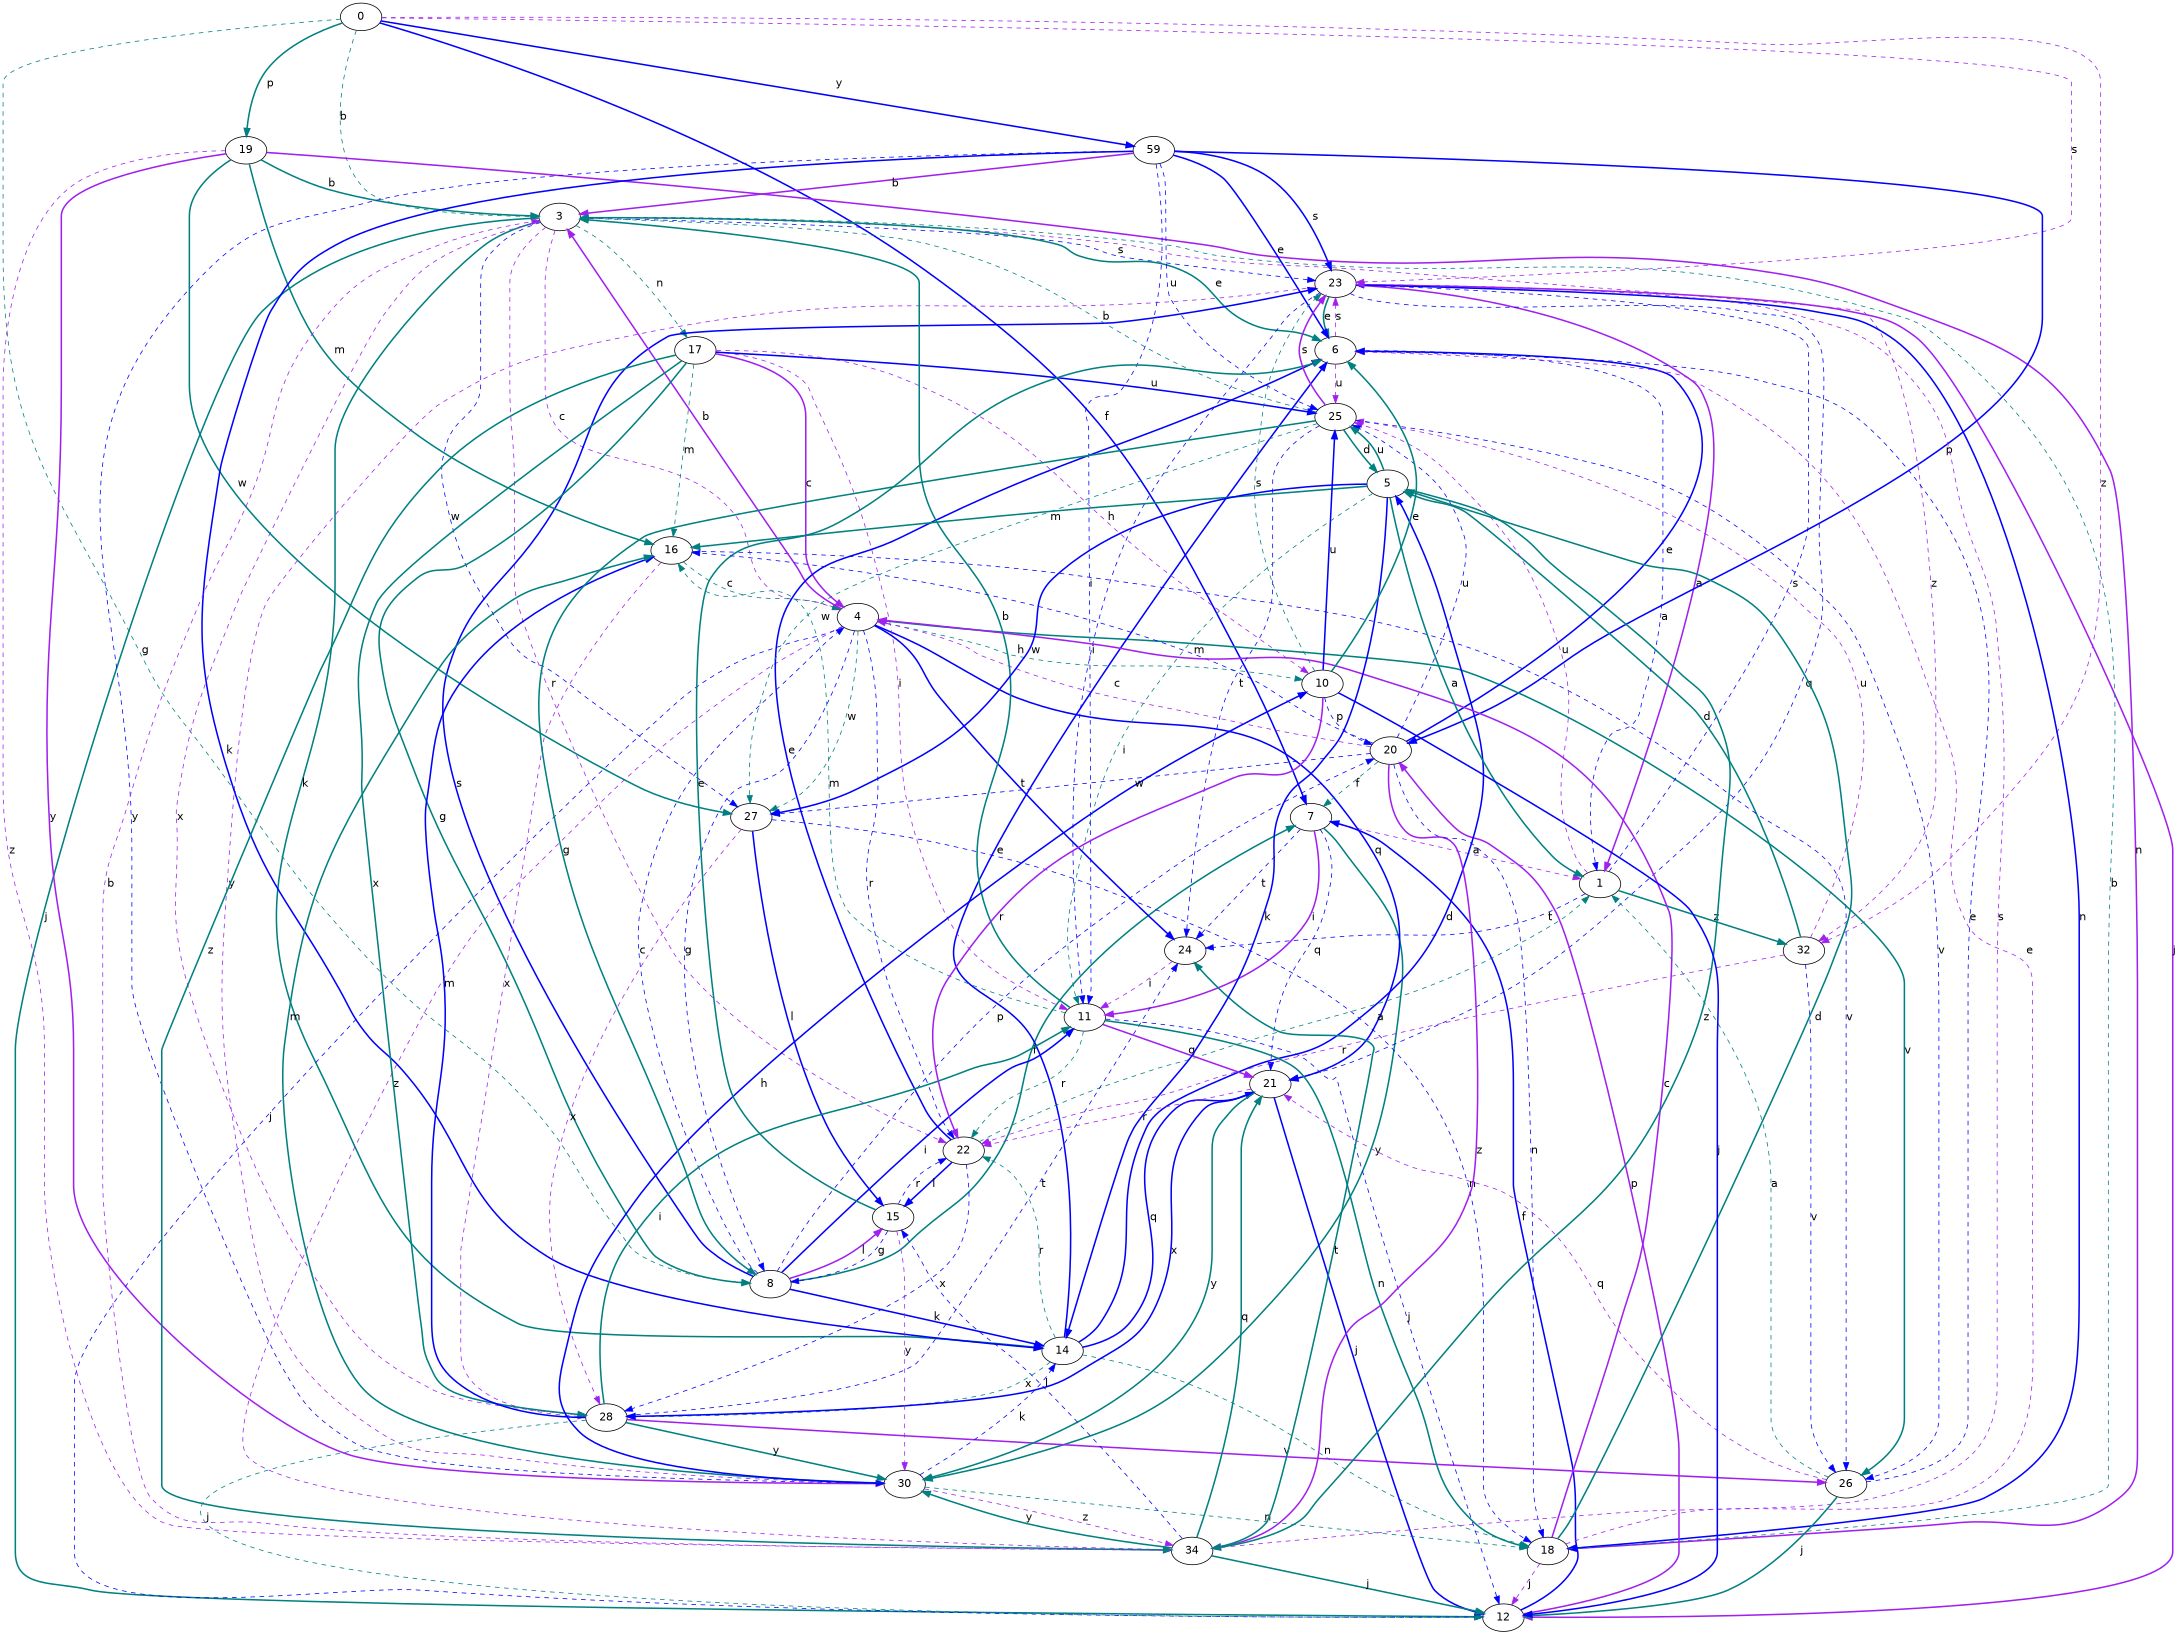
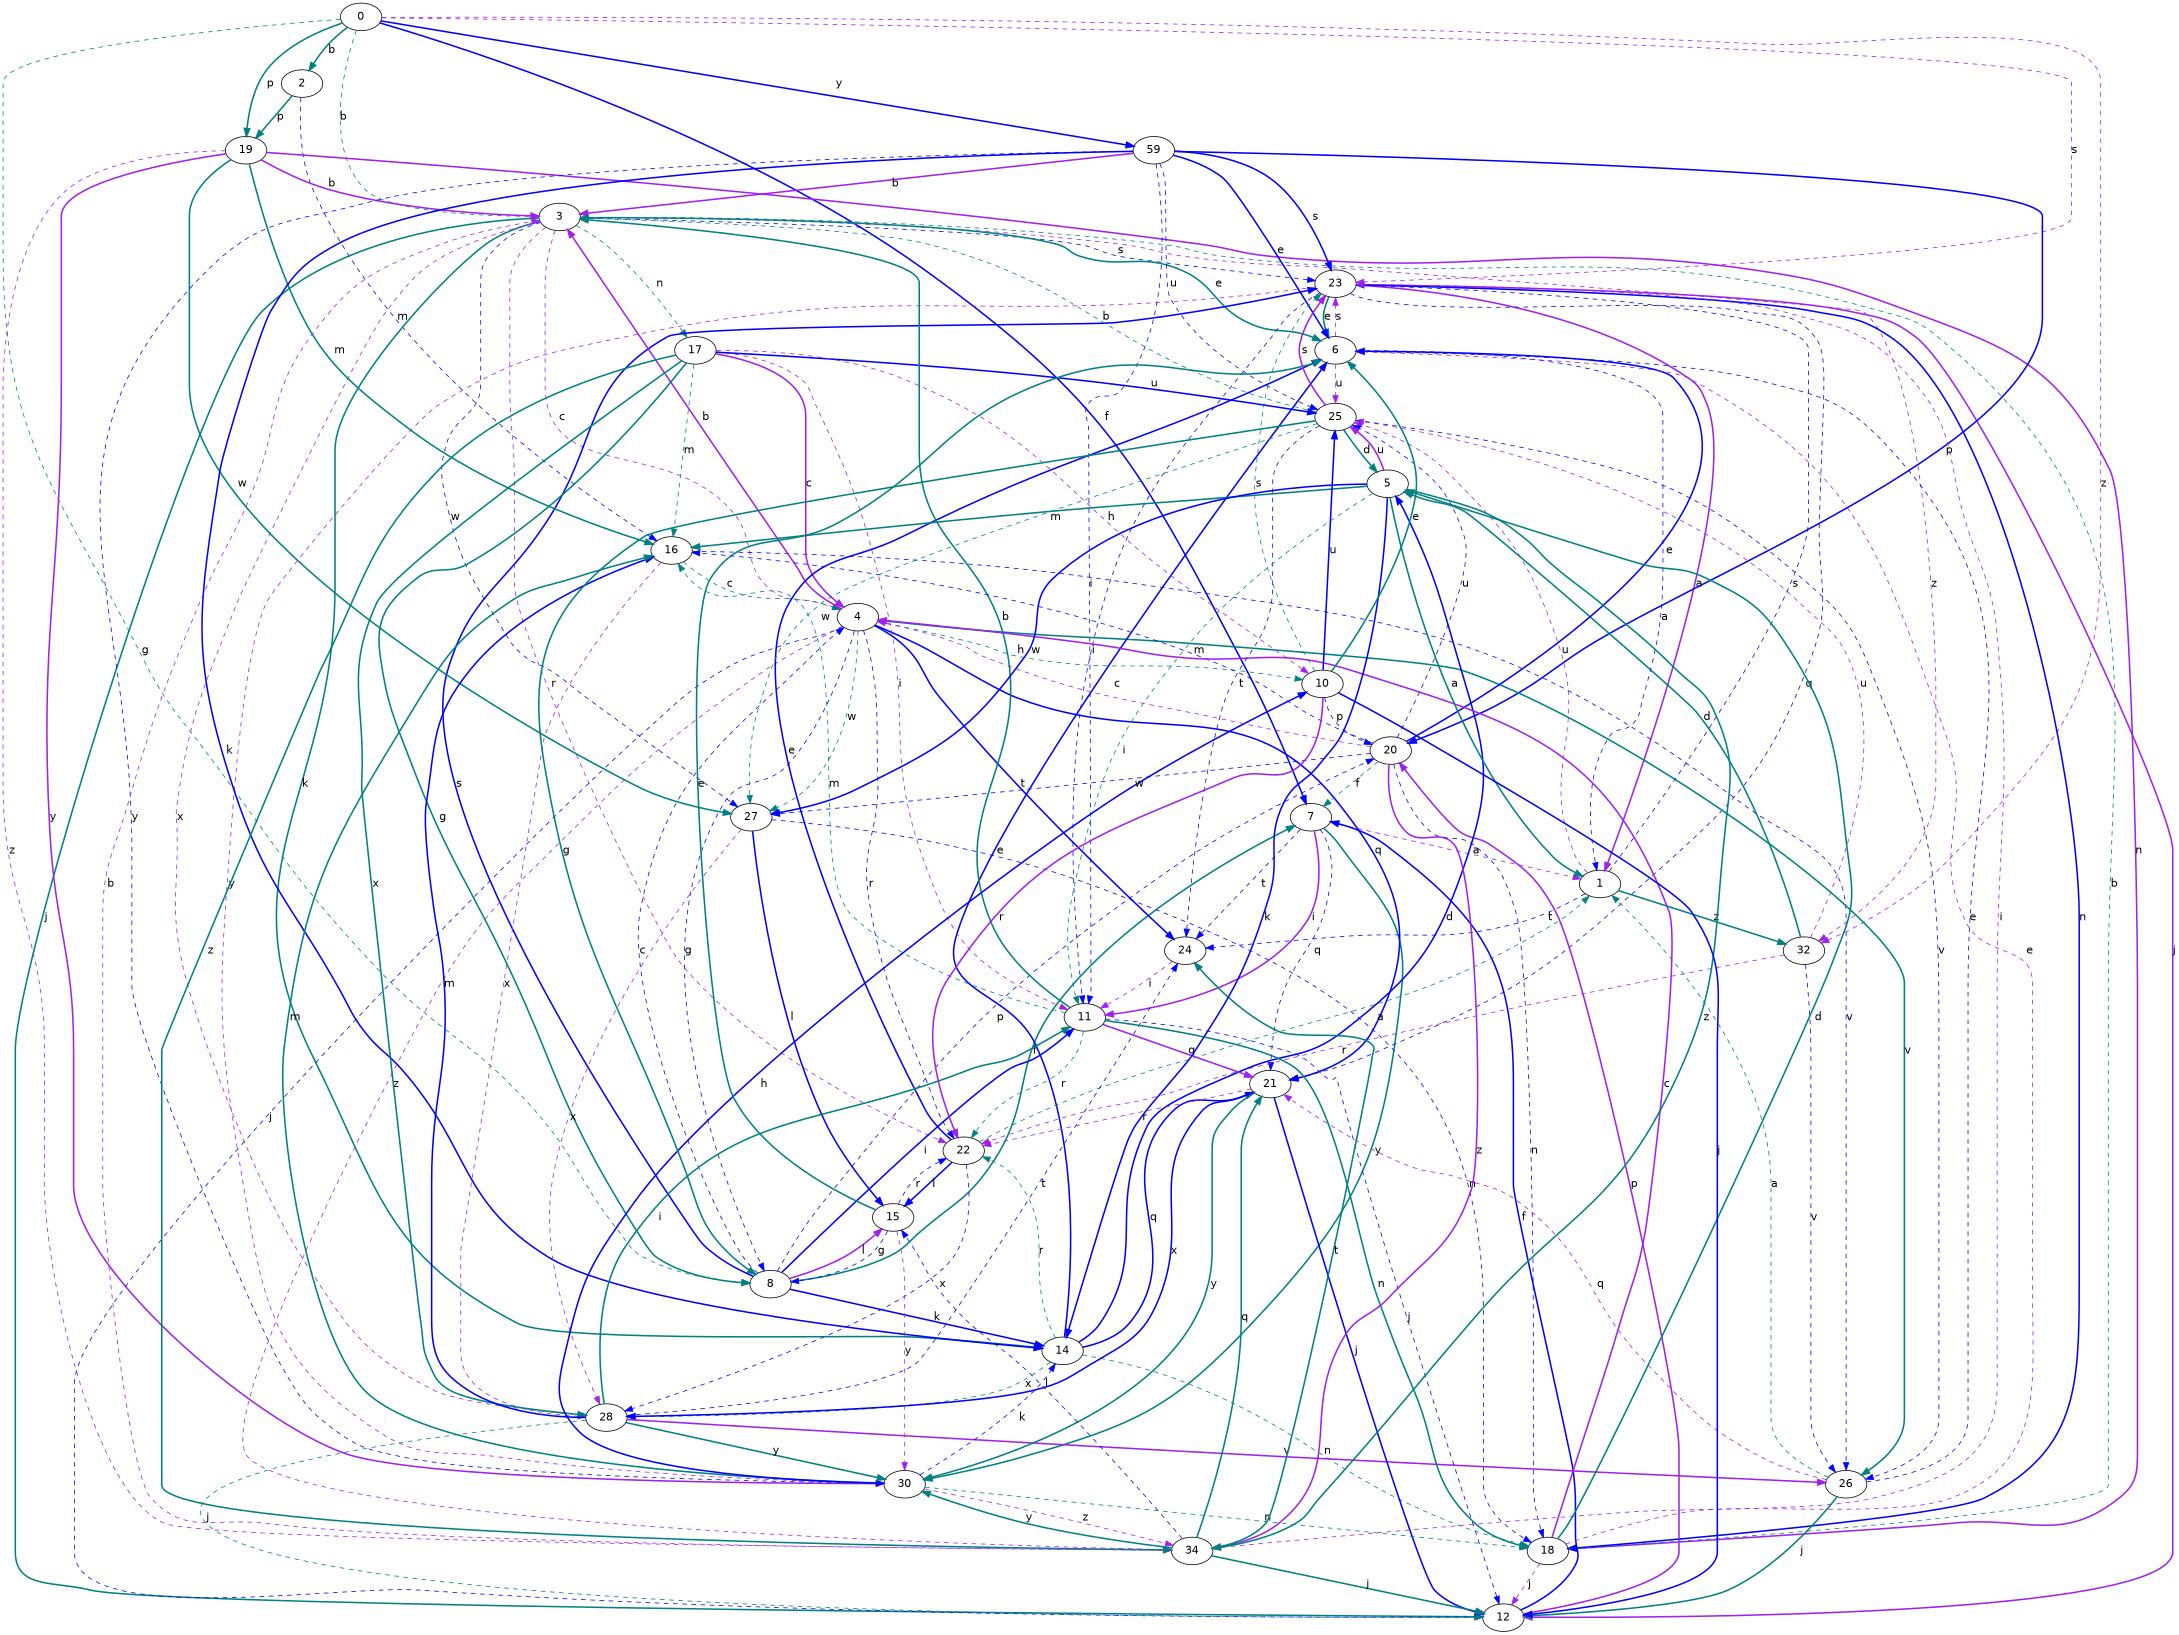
node "2": added
edge "19" -> "3": color teal -> purple
edge "5" -> "25": color teal -> purple
edge "34" -> "23": label "s" -> "i"
